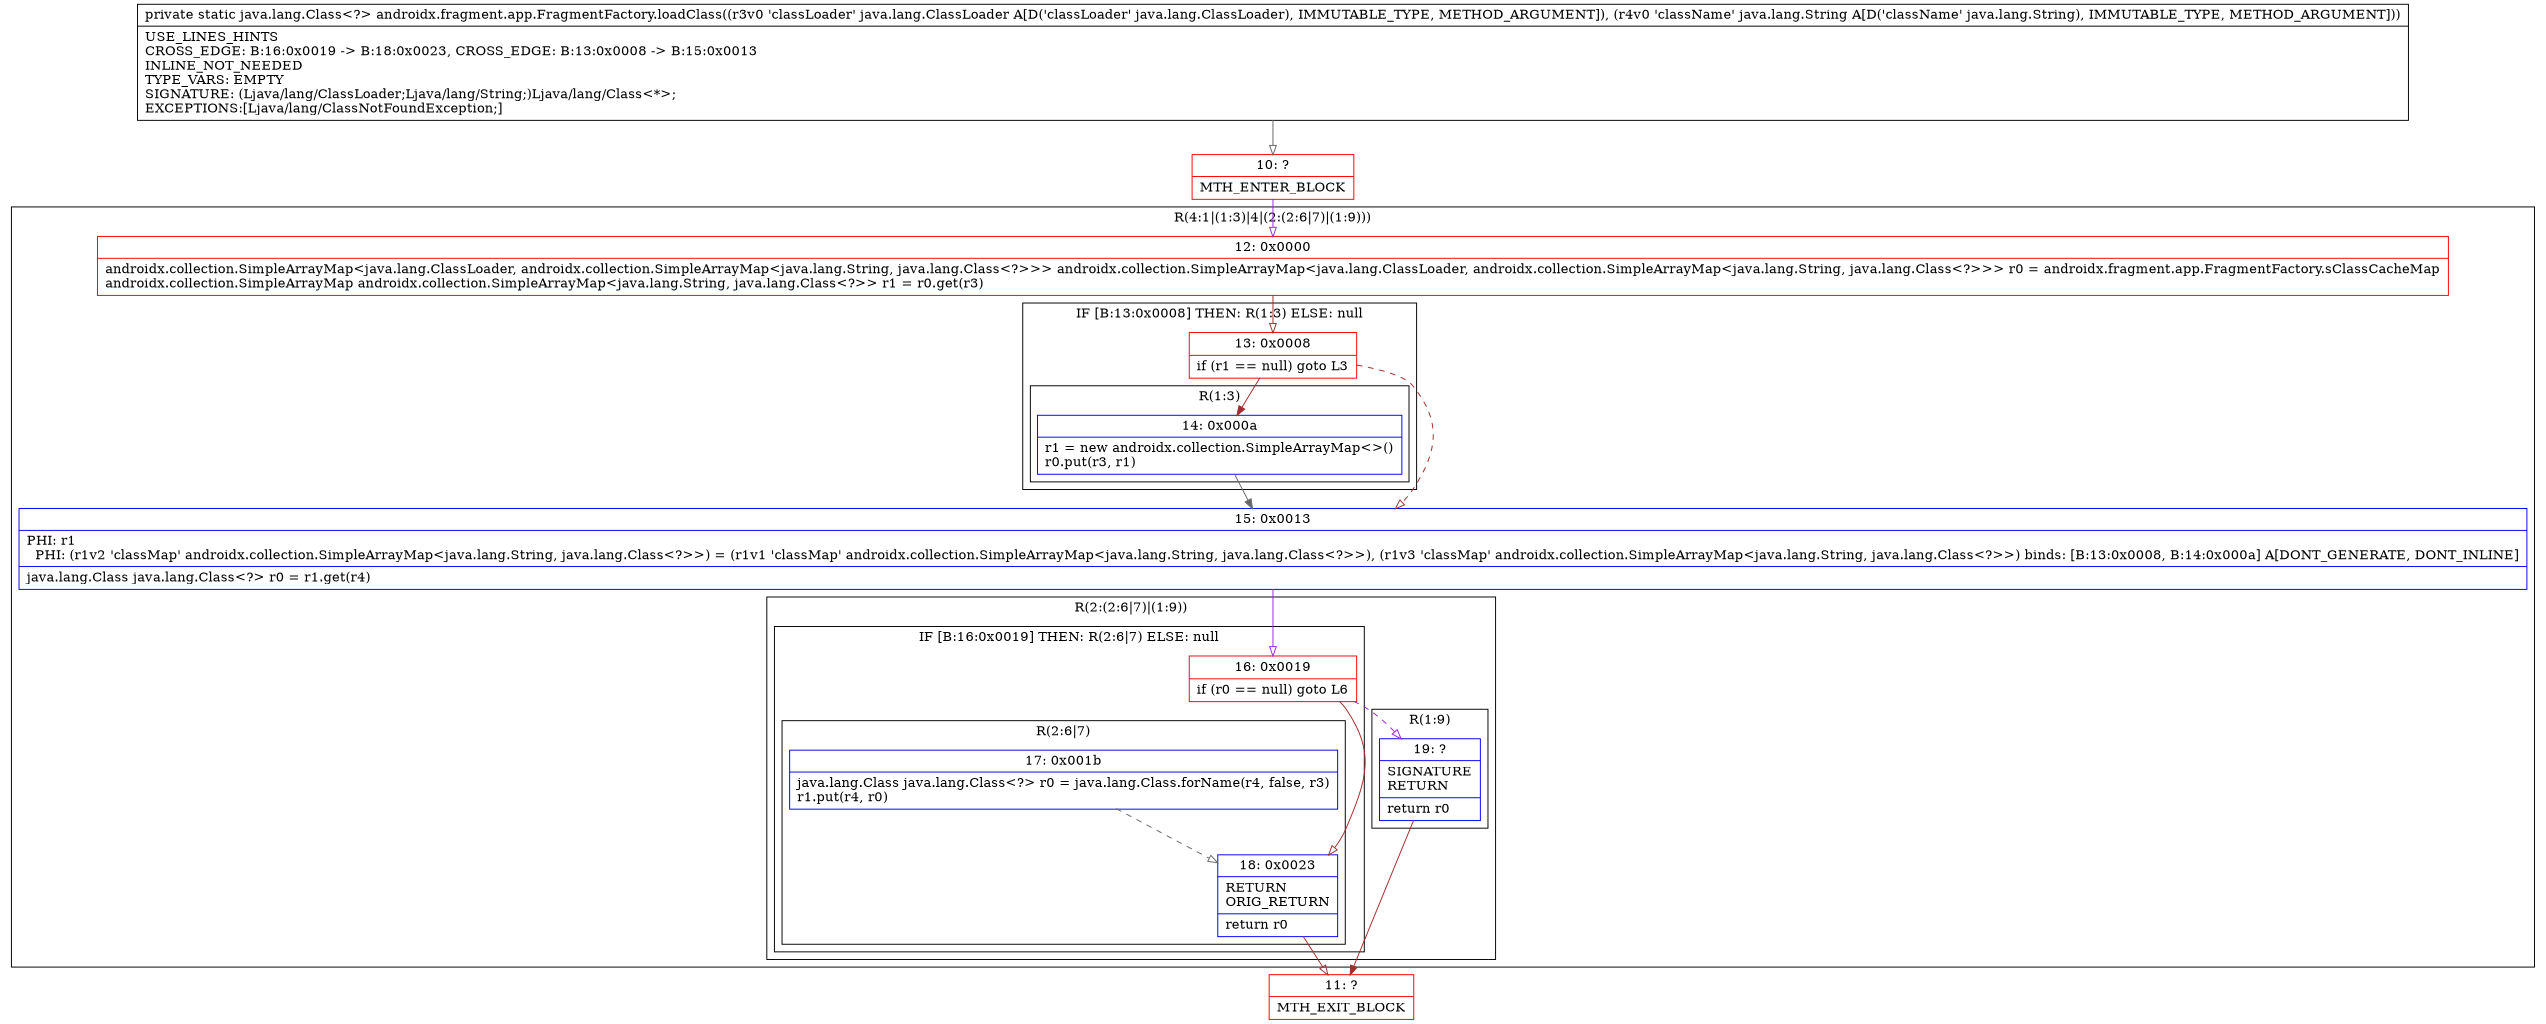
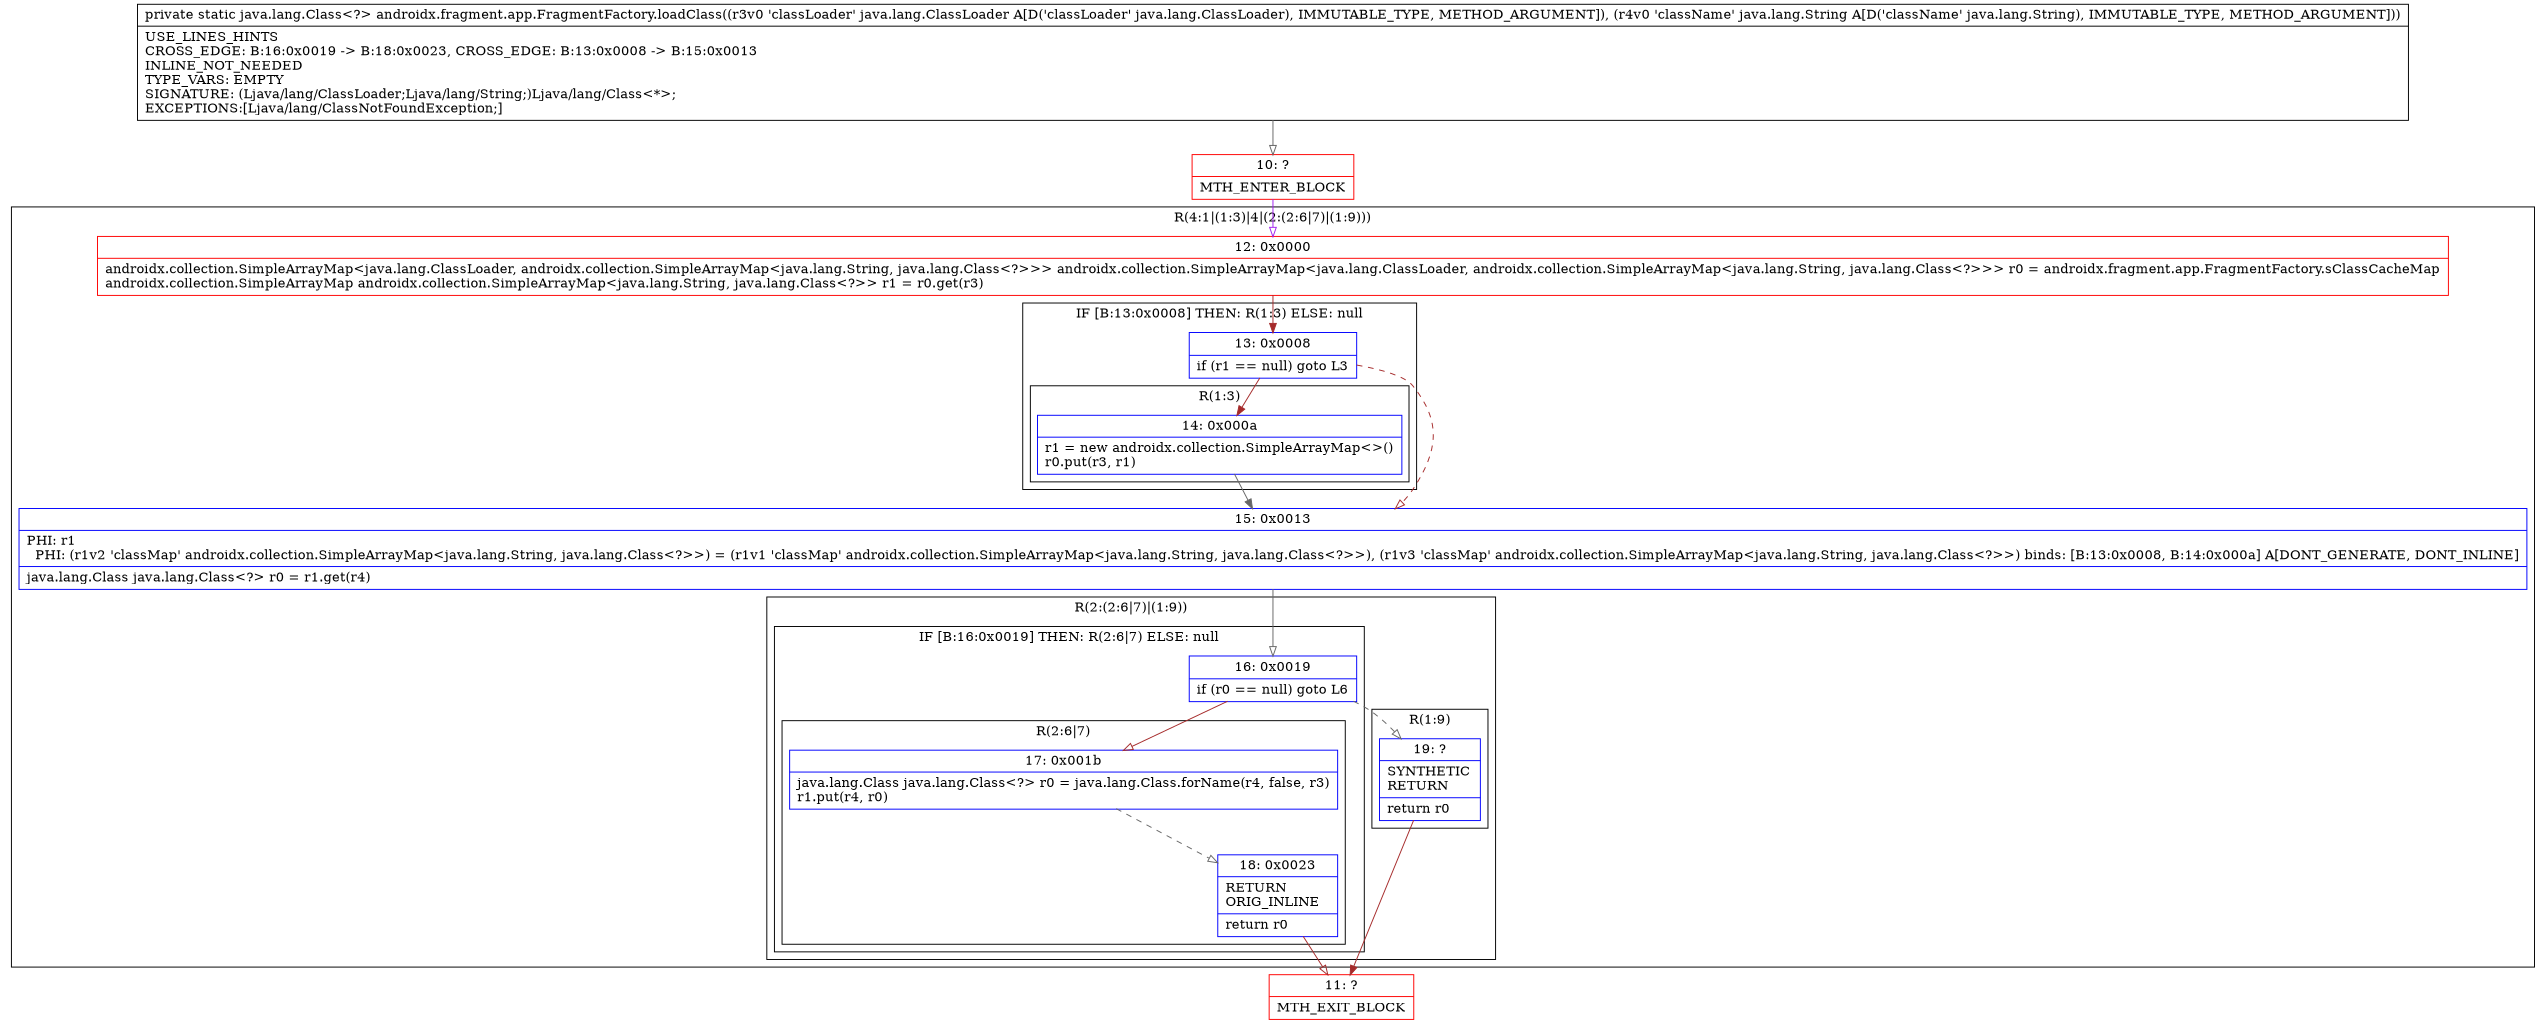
edge "12: 0x0000" -> "13: 0x0008": arrowhead onormal -> normal
node "13: 0x0008": color red -> blue
edge "15: 0x0013" -> "16: 0x0019": color purple -> gray40
node "16: 0x0019": color red -> blue
edge "16: 0x0019" -> "19: ?": color purple -> gray40
node "19: ?": text "SIGNATURE" -> "SYNTHETIC"
edge "16: 0x0019" -> "18: 0x0023": now "16: 0x0019" -> "17: 0x001b"
node "18: 0x0023": text "ORIG_RETURN" -> "ORIG_INLINE"
